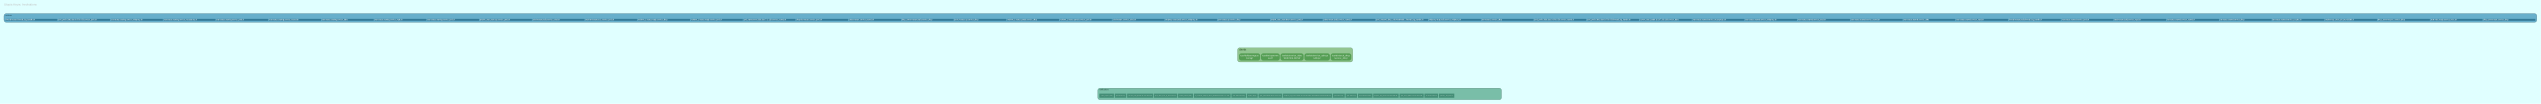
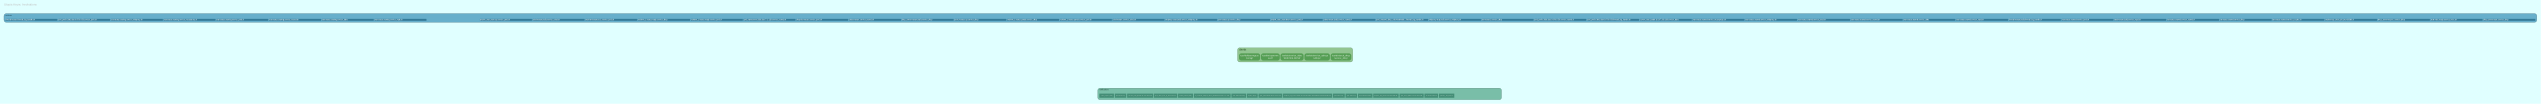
node "wan-status:starting:service_ipv6.sh": removed
